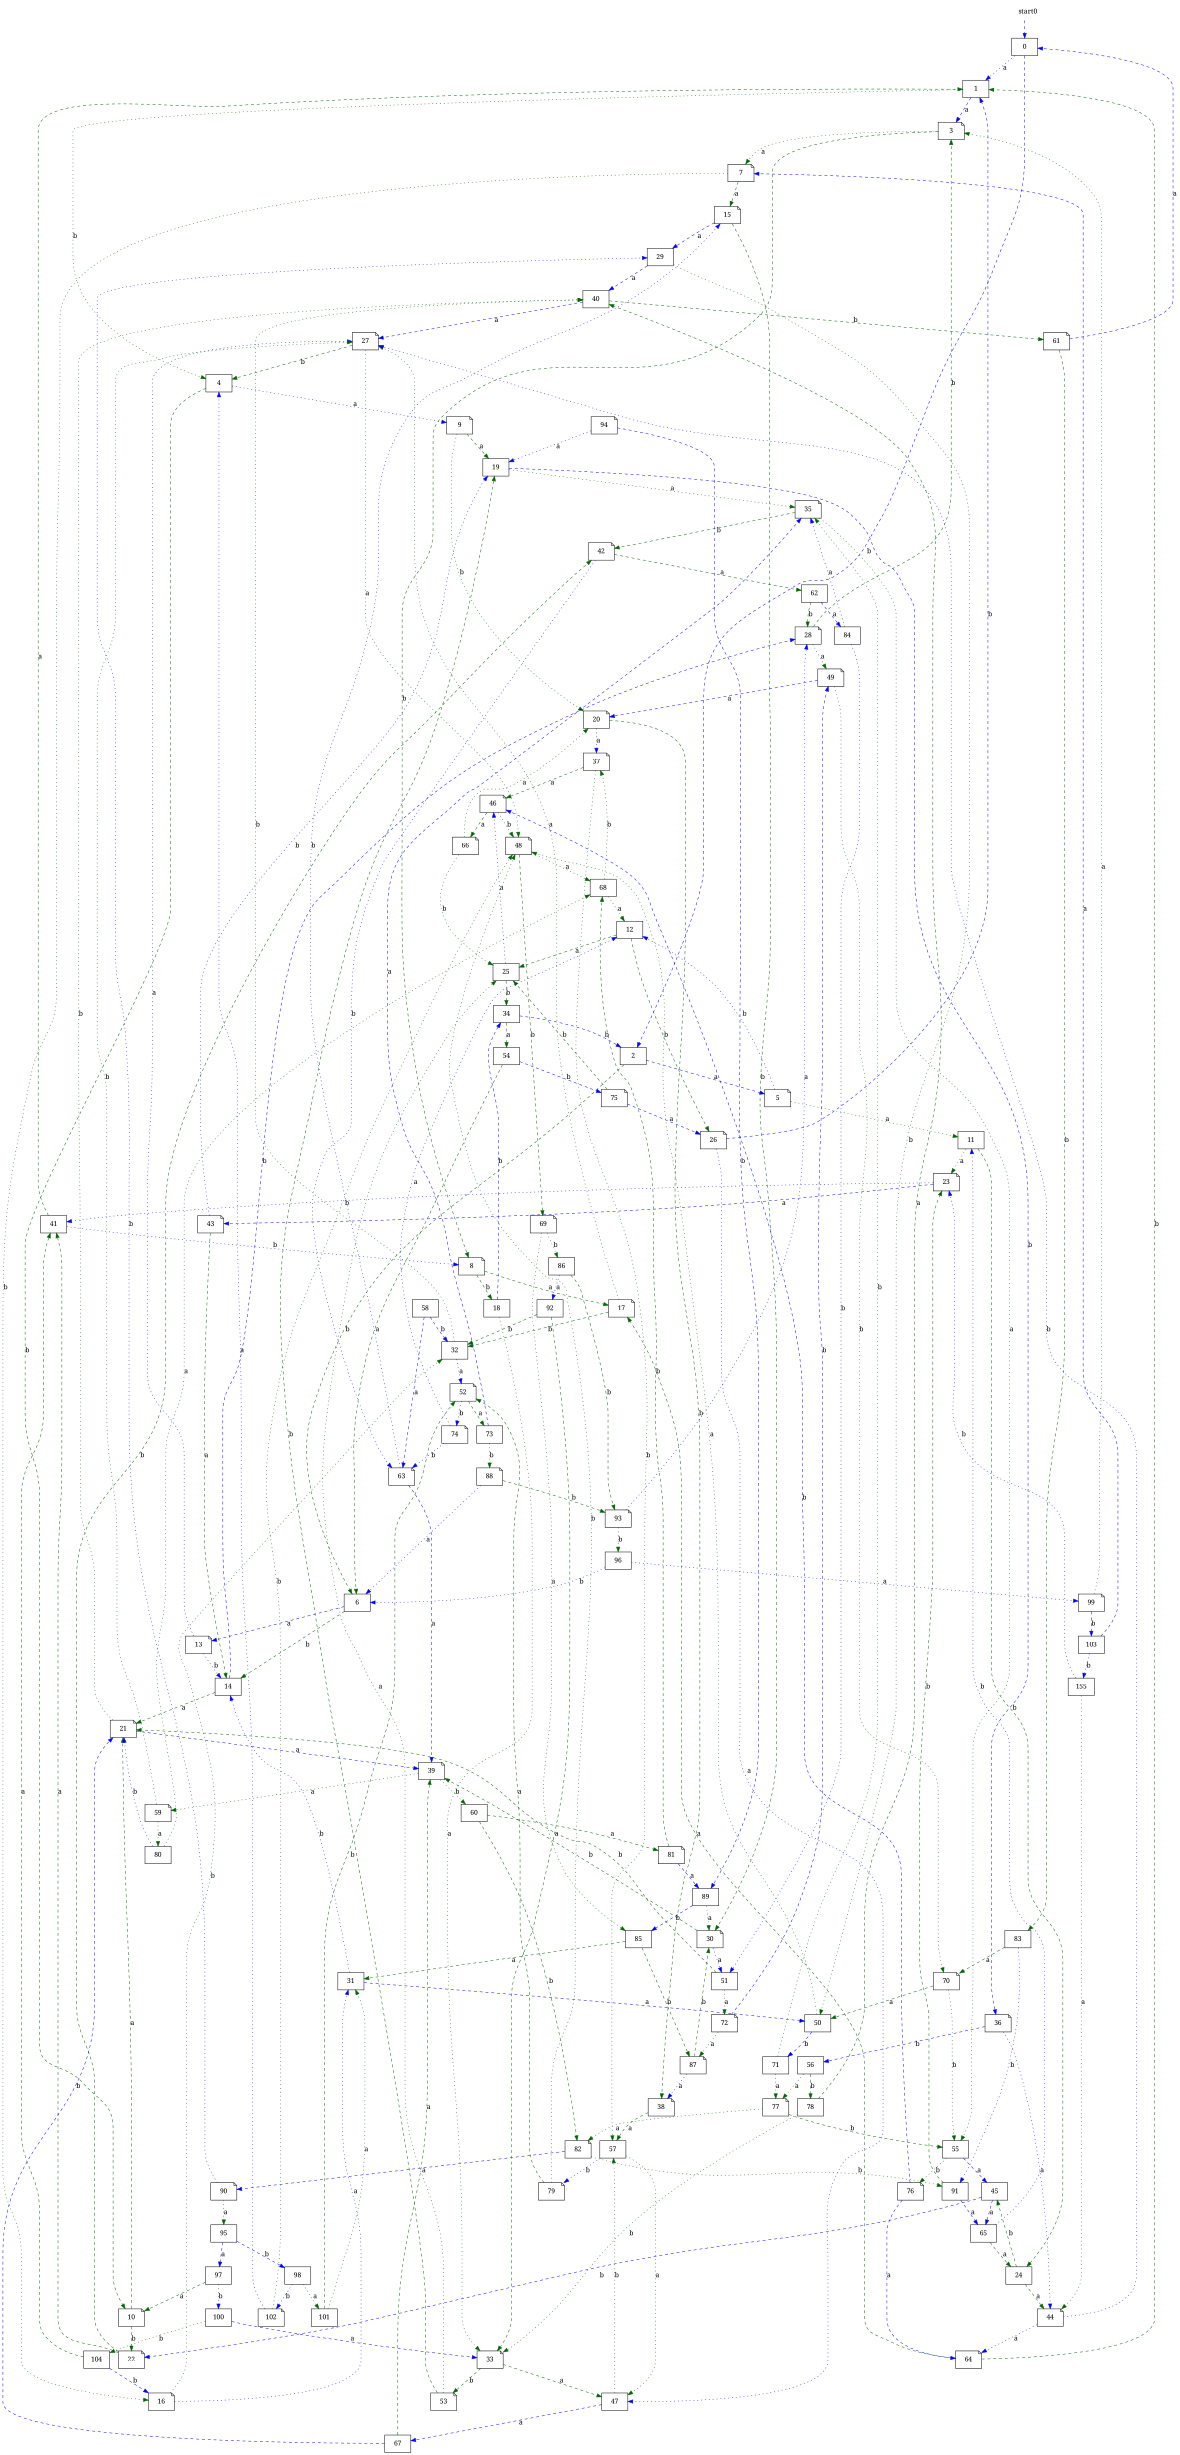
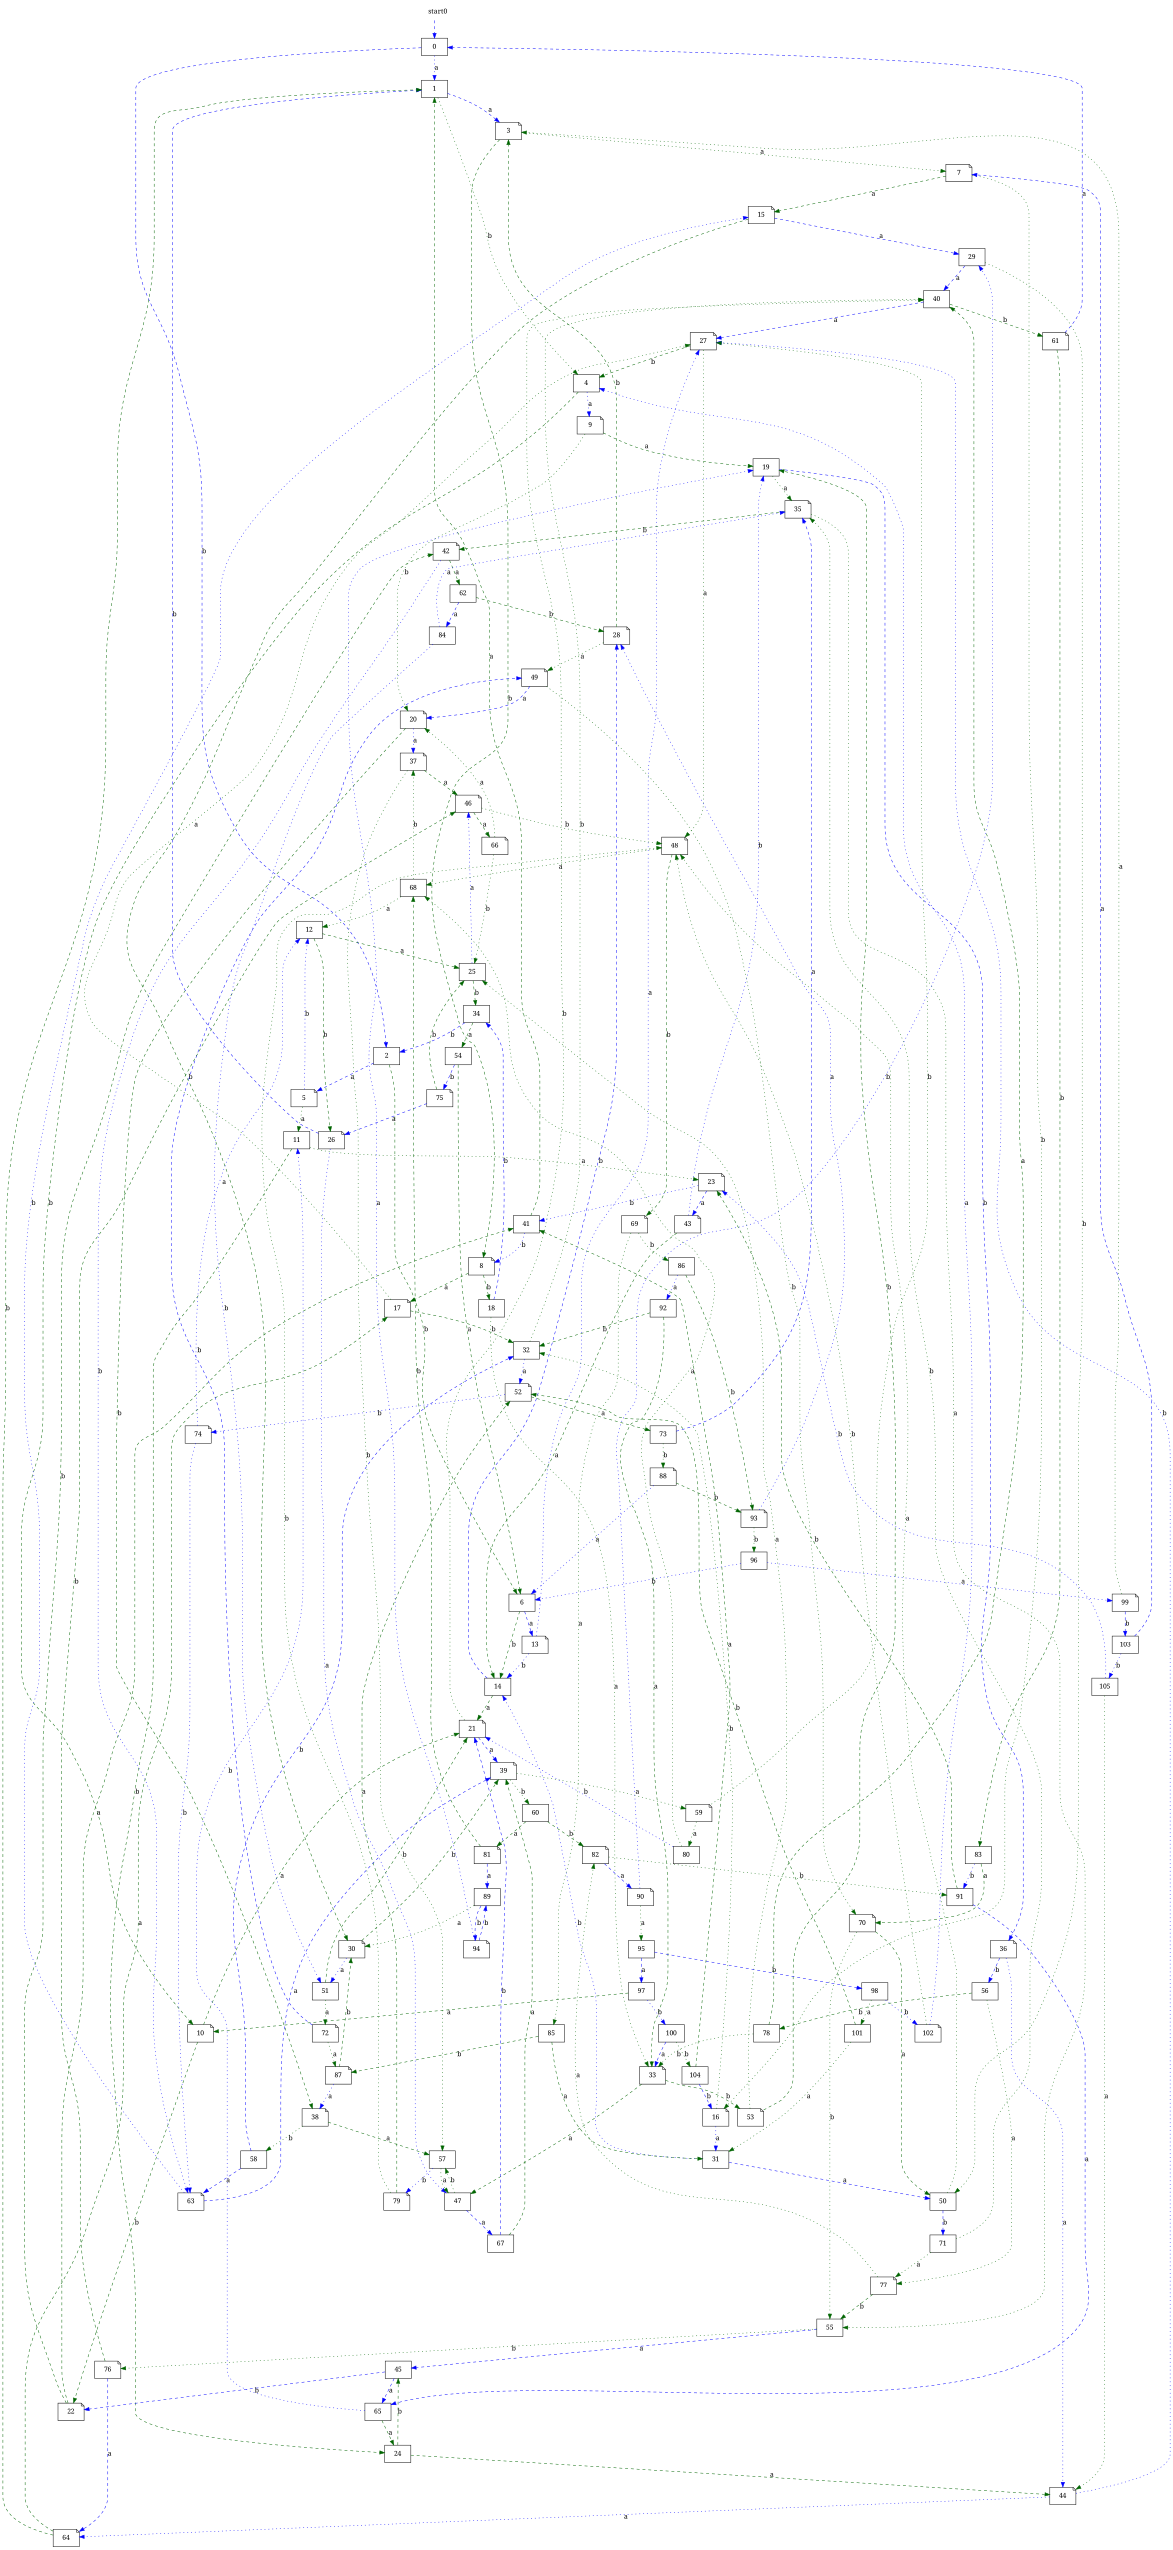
edge "76" -> "46": color blue -> darkgreen
node "155": label "155" -> "105"
edge "89" -> "85": now "89" -> "94"
edge "38" -> "58": added, label "b"
